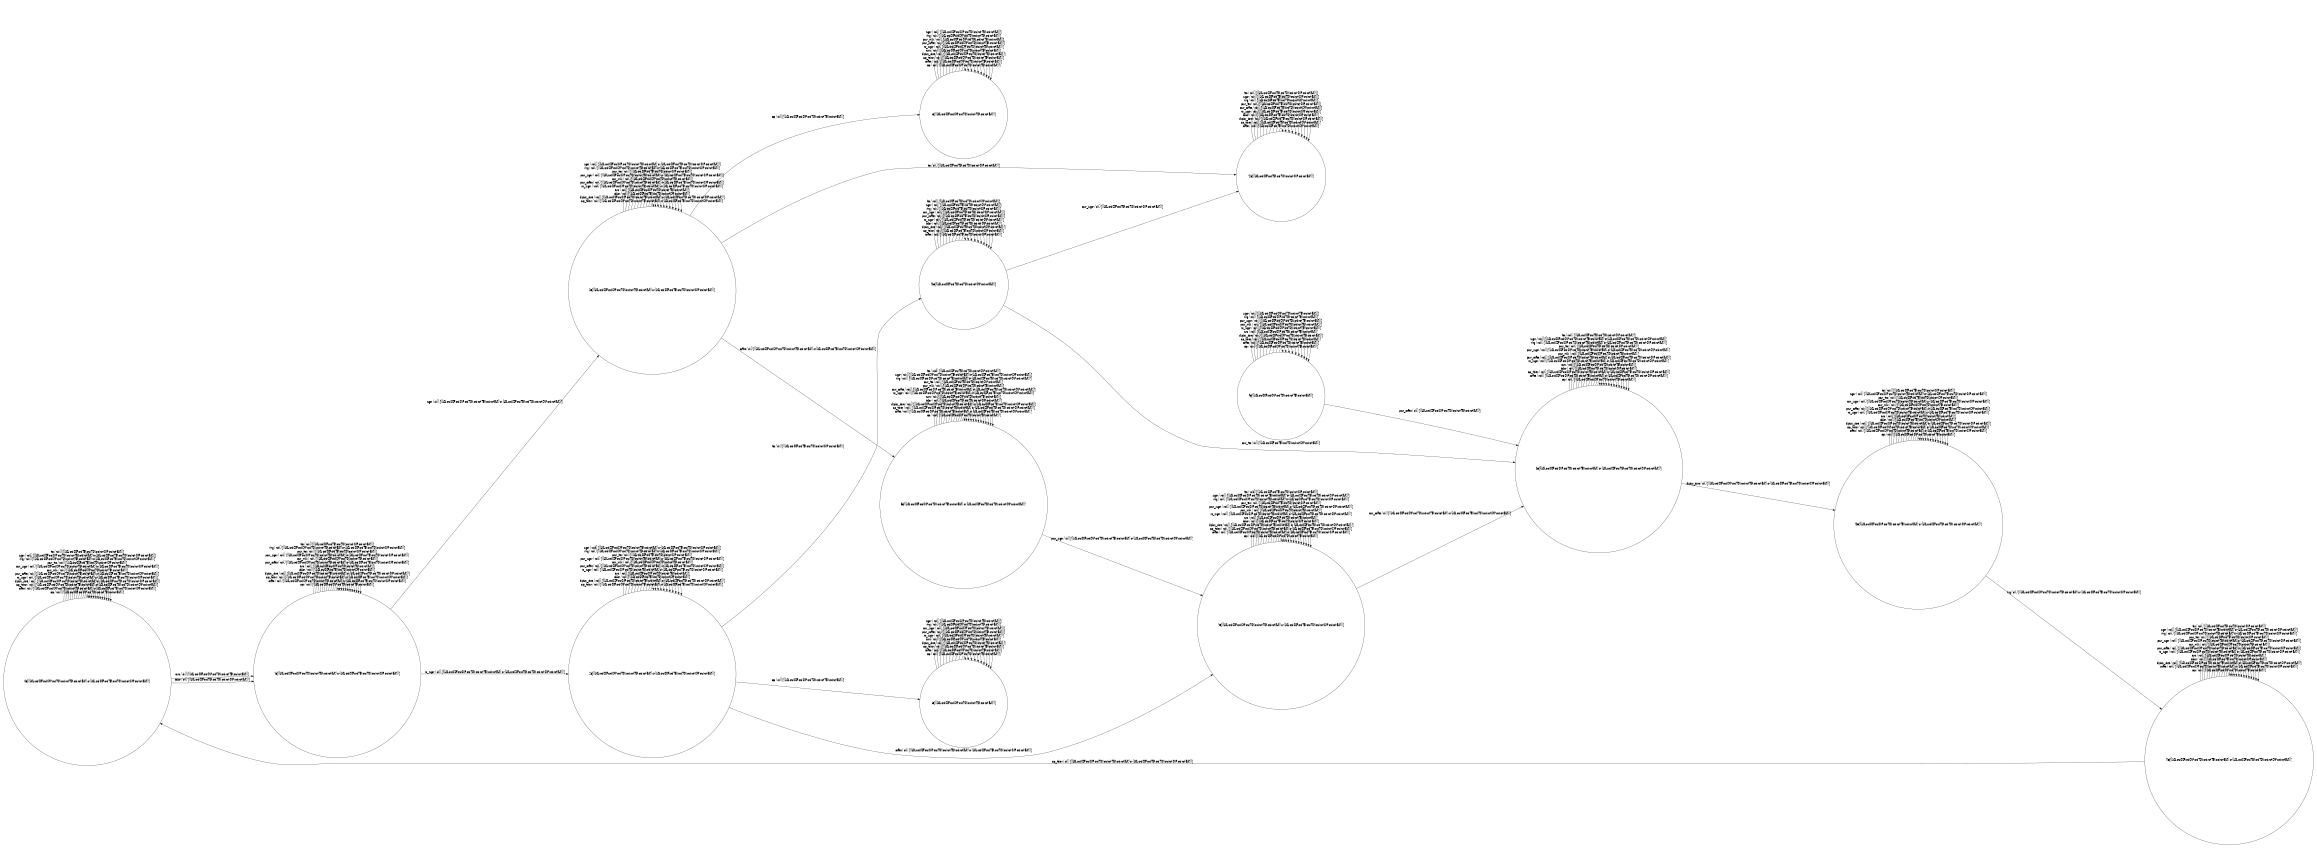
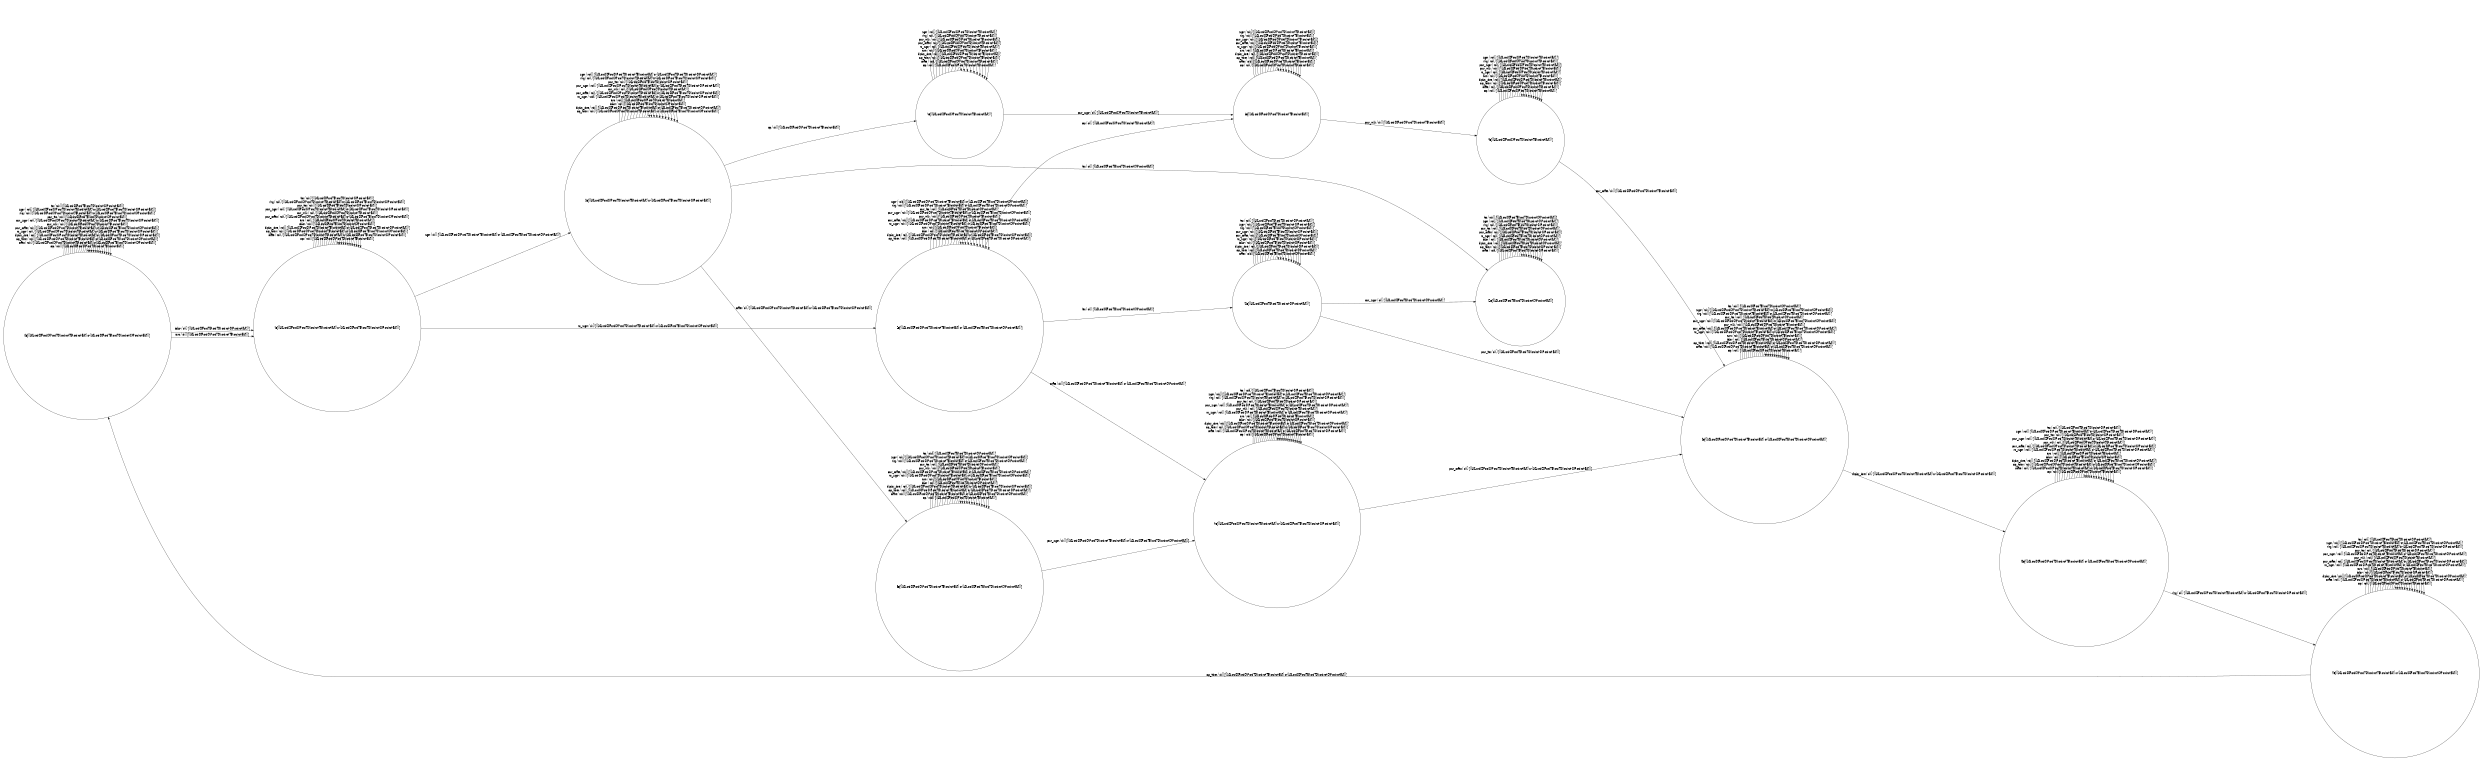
edge "4@[((DOL and COF and CAP and TON and not TEA and not EUR))]" -> "6@[((DOL and COF and CAP and TON and not TEA and not EUR))]": added, label "pour_sugar / ok() [((DOL and COF and CAP and TON and not TEA and not EUR))]"
edge "6@[((DOL and COF and CAP and TON and not TEA and not EUR))]" -> "9@[((DOL and COF and CAP and TON and not TEA and not EUR))]": added, label "pour_milk / ok() [((DOL and COF and CAP and TON and not TEA and not EUR))]"
